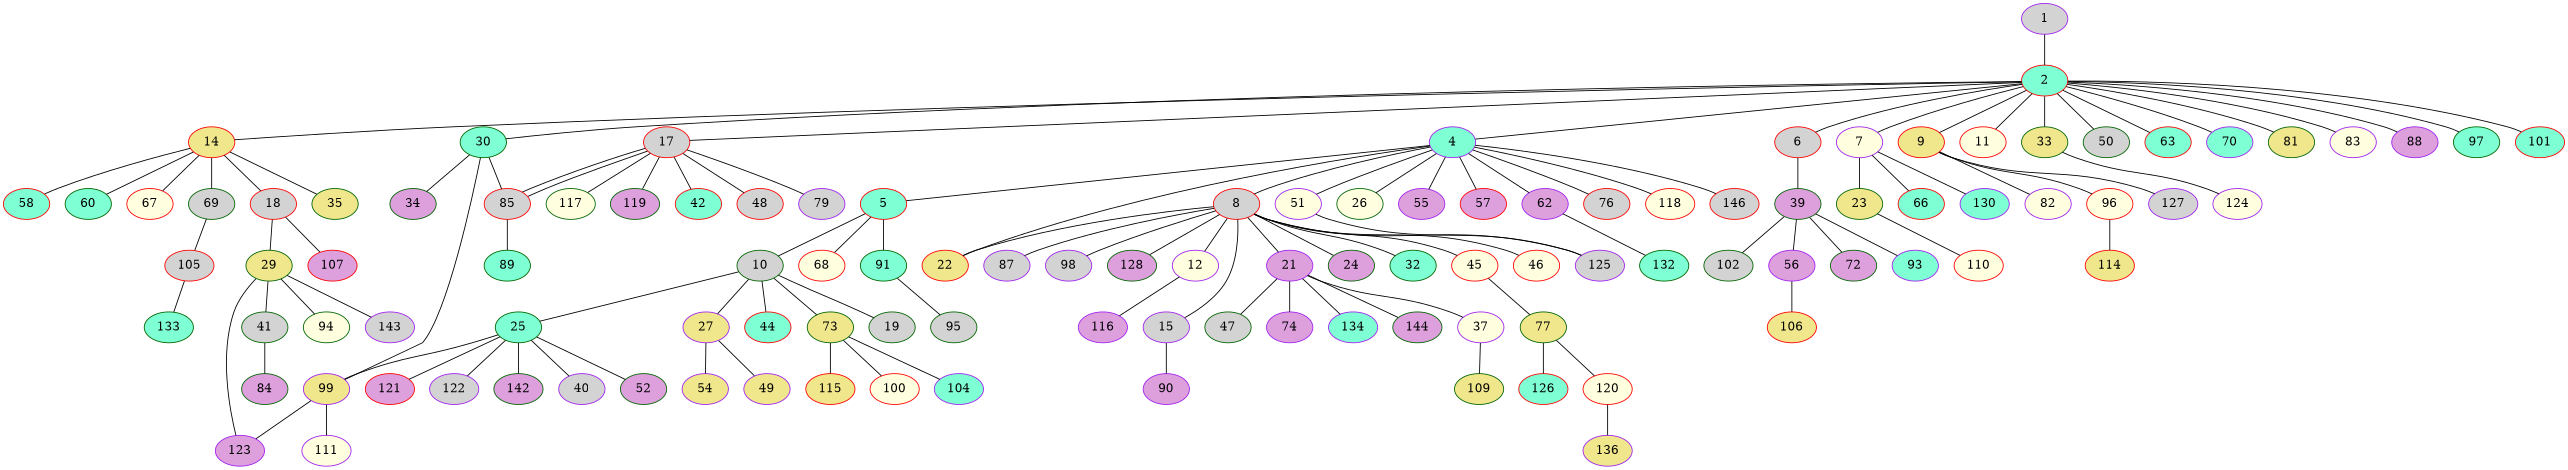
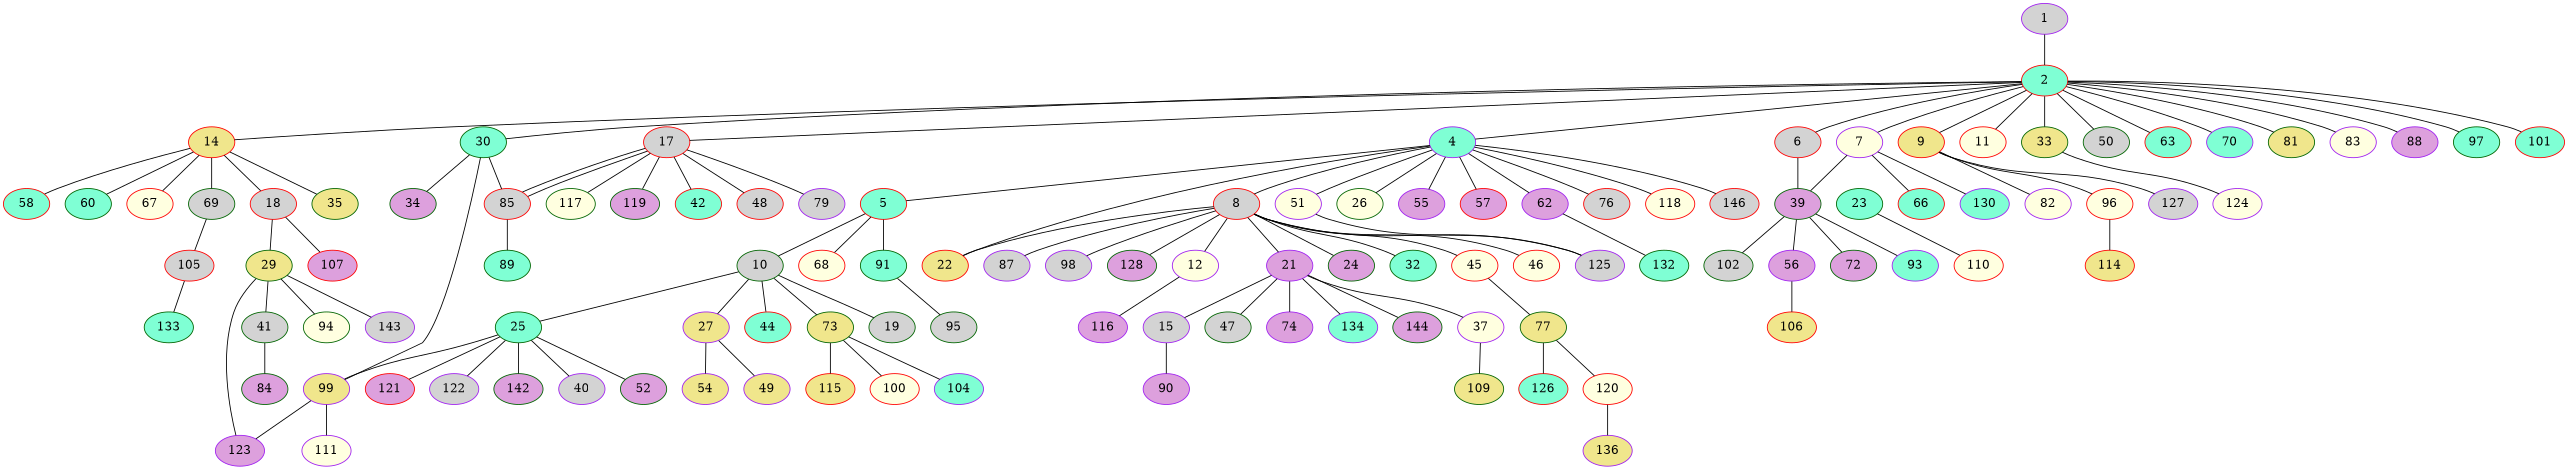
edge "7" -- "23": now "7" -- "39"
node "23": fillcolor khaki -> aquamarine
edge "8" -- "15": now "21" -- "15"
